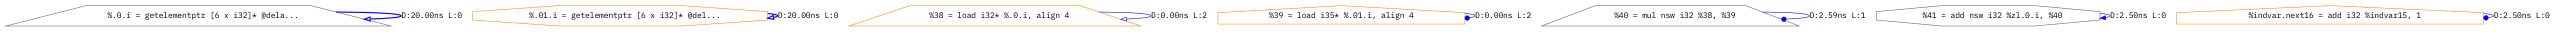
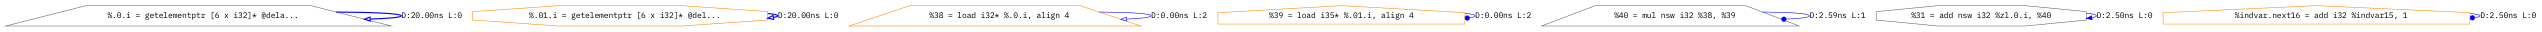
node "%41 = add nsw i32 %zl.0.i, %40": label "%41 = add nsw i32 %zl.0.i, %40" -> "%31 = add nsw i32 %zl.0.i, %40"
